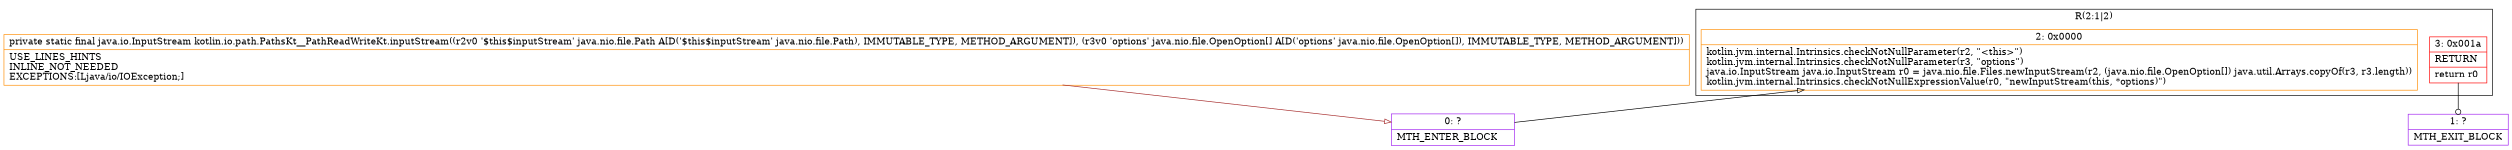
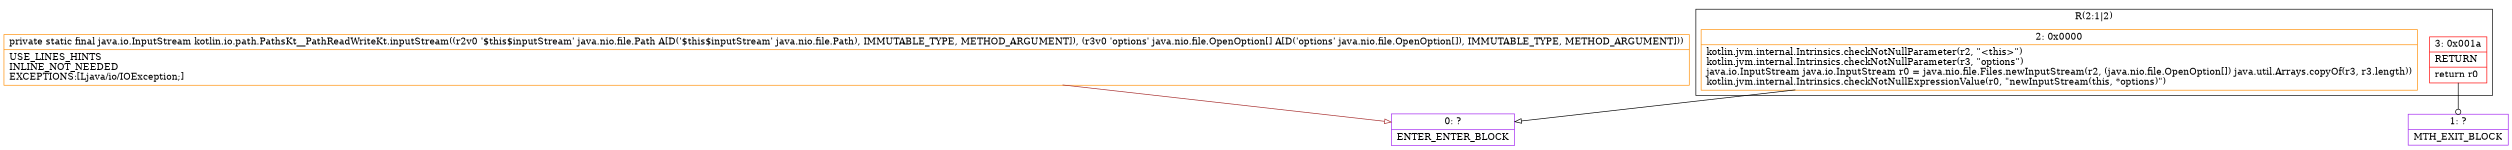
edge "0: ?" -> "2: 0x0000": reversed
node "0: ?": text "MTH_ENTER_BLOCK" -> "ENTER_ENTER_BLOCK"
